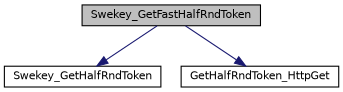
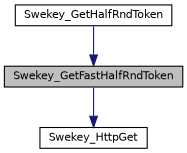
edge "Swekey_GetFastHalfRndToken" -> "Swekey_GetHalfRndToken": reversed
node "GetHalfRndToken_HttpGet": label "GetHalfRndToken_HttpGet" -> "Swekey_HttpGet"
